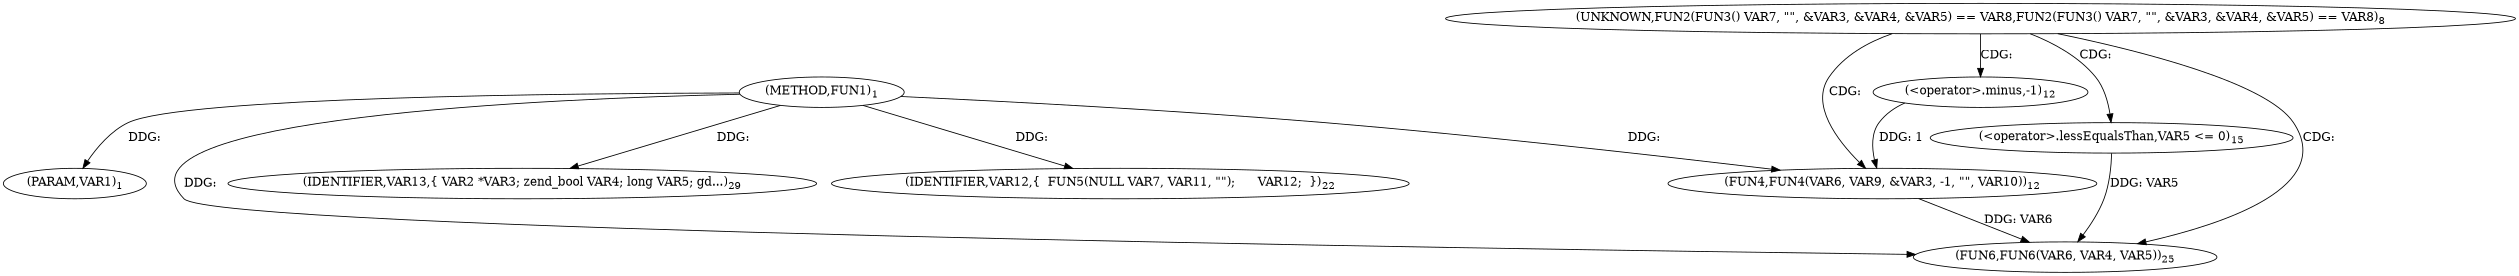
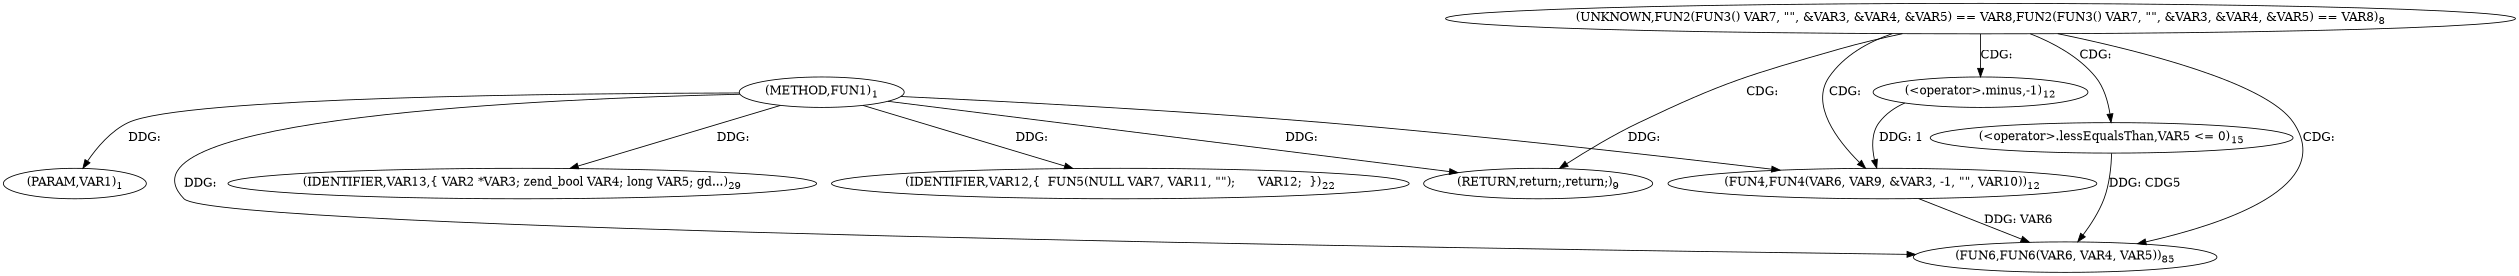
node "(RETURN,return;,return;)": added
edge "(<operator>.lessEqualsThan,VAR5 <= 0)" -> "(FUN6,FUN6(VAR6, VAR4, VAR5))": label "DDG: VAR5" -> "DDG: CDG5"
node "(FUN6,FUN6(VAR6, VAR4, VAR5))": text "25" -> "85"
